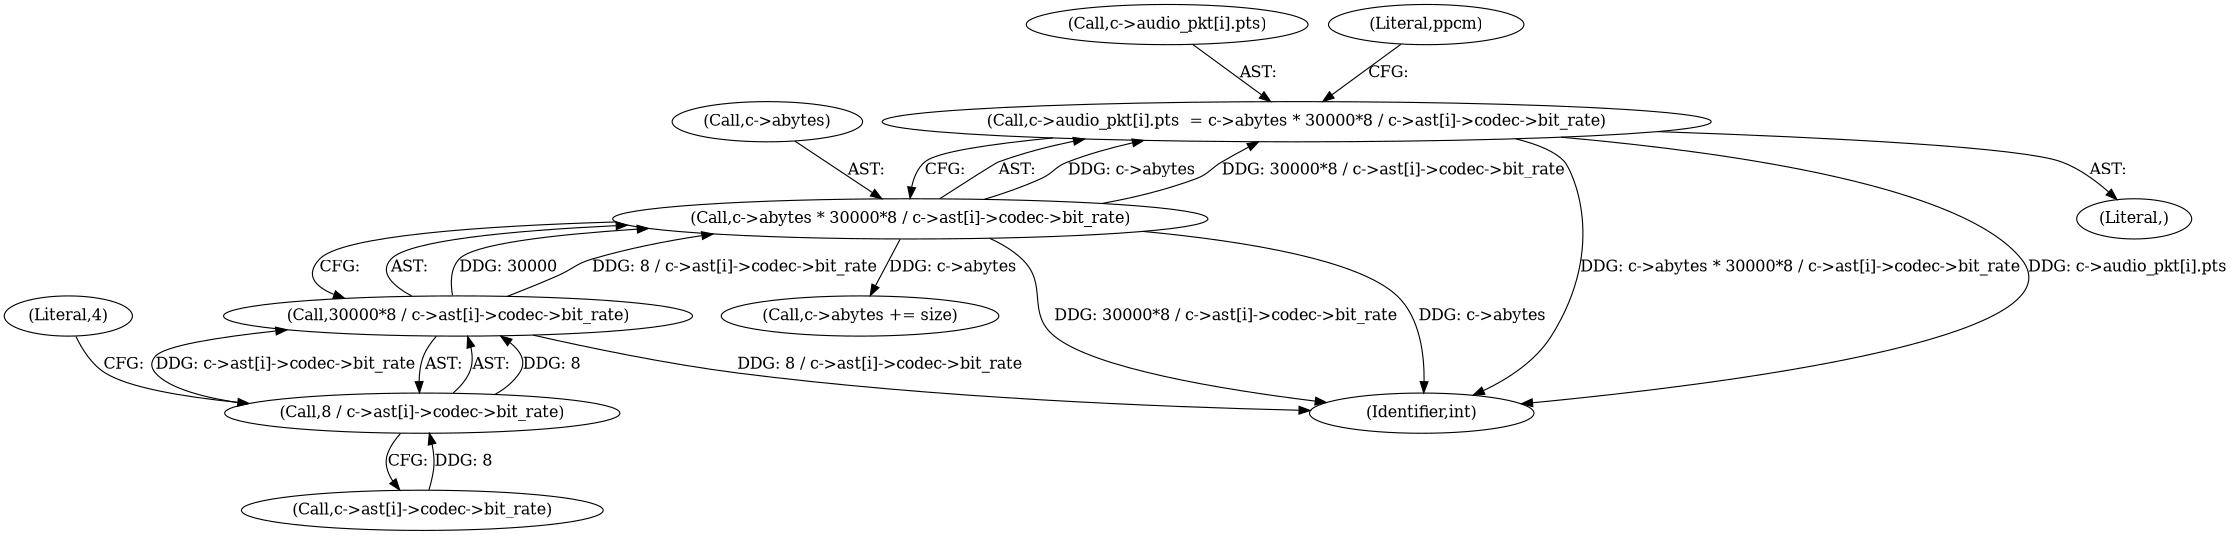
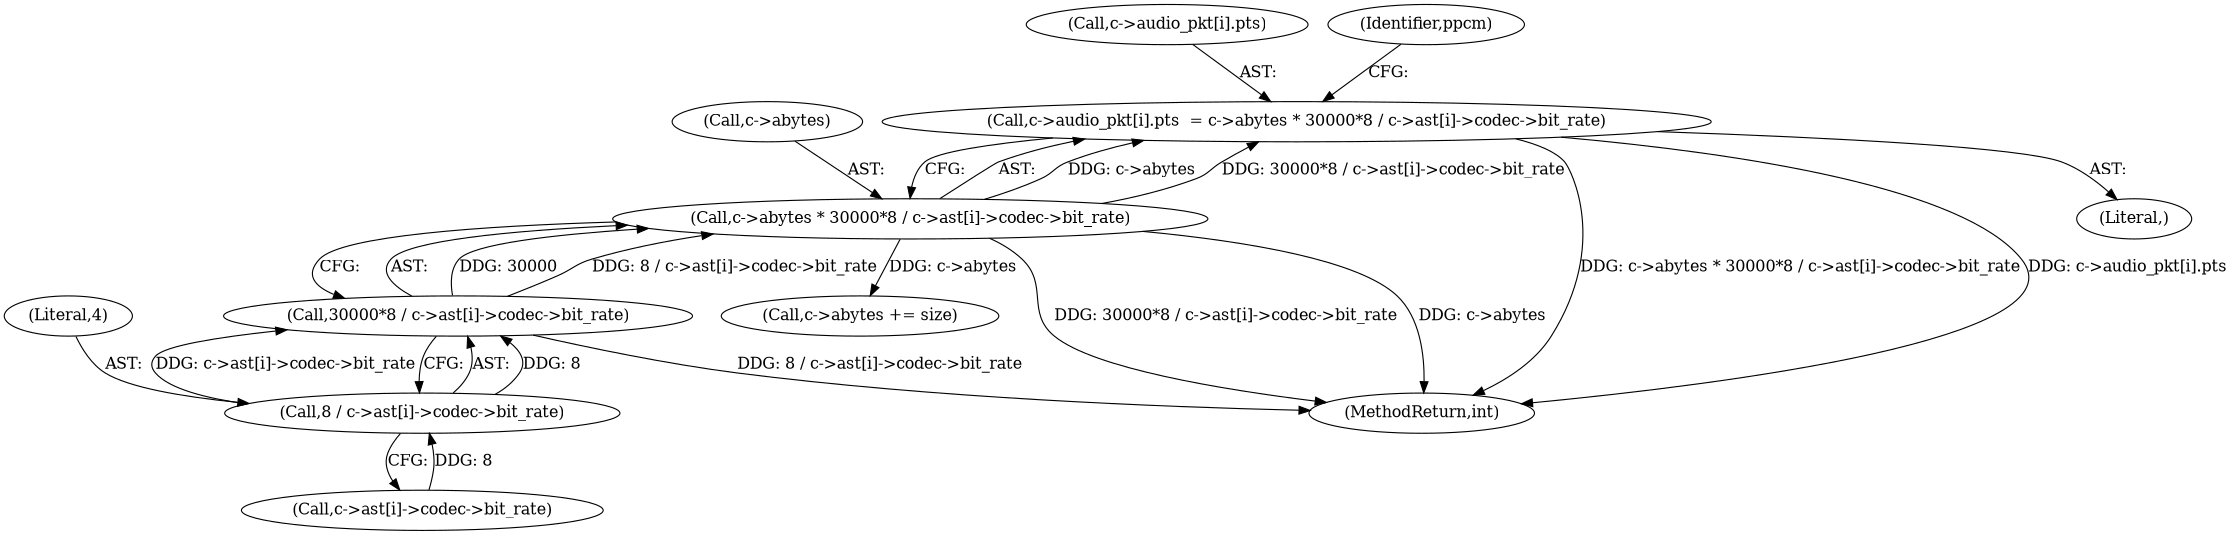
node "(Literal,ppcm)": label "(Literal,ppcm)" -> "(Identifier,ppcm)"
edge "(Literal,4)" -> "(Call,8 / c->ast[i]->codec->bit_rate)": label "CFG: " -> "AST: "
edge "(Call,30000*8 / c->ast[i]->codec->bit_rate)" -> "(Call,8 / c->ast[i]->codec->bit_rate)": label "AST: " -> "CFG: "
node "(Identifier,int)": label "(Identifier,int)" -> "(MethodReturn,int)"
